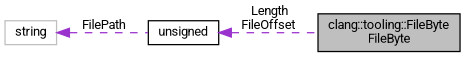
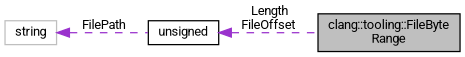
node "clang::tooling::FileByte FileByte": label "clang::tooling::FileByte FileByte" -> "clang::tooling::FileByte Range"
